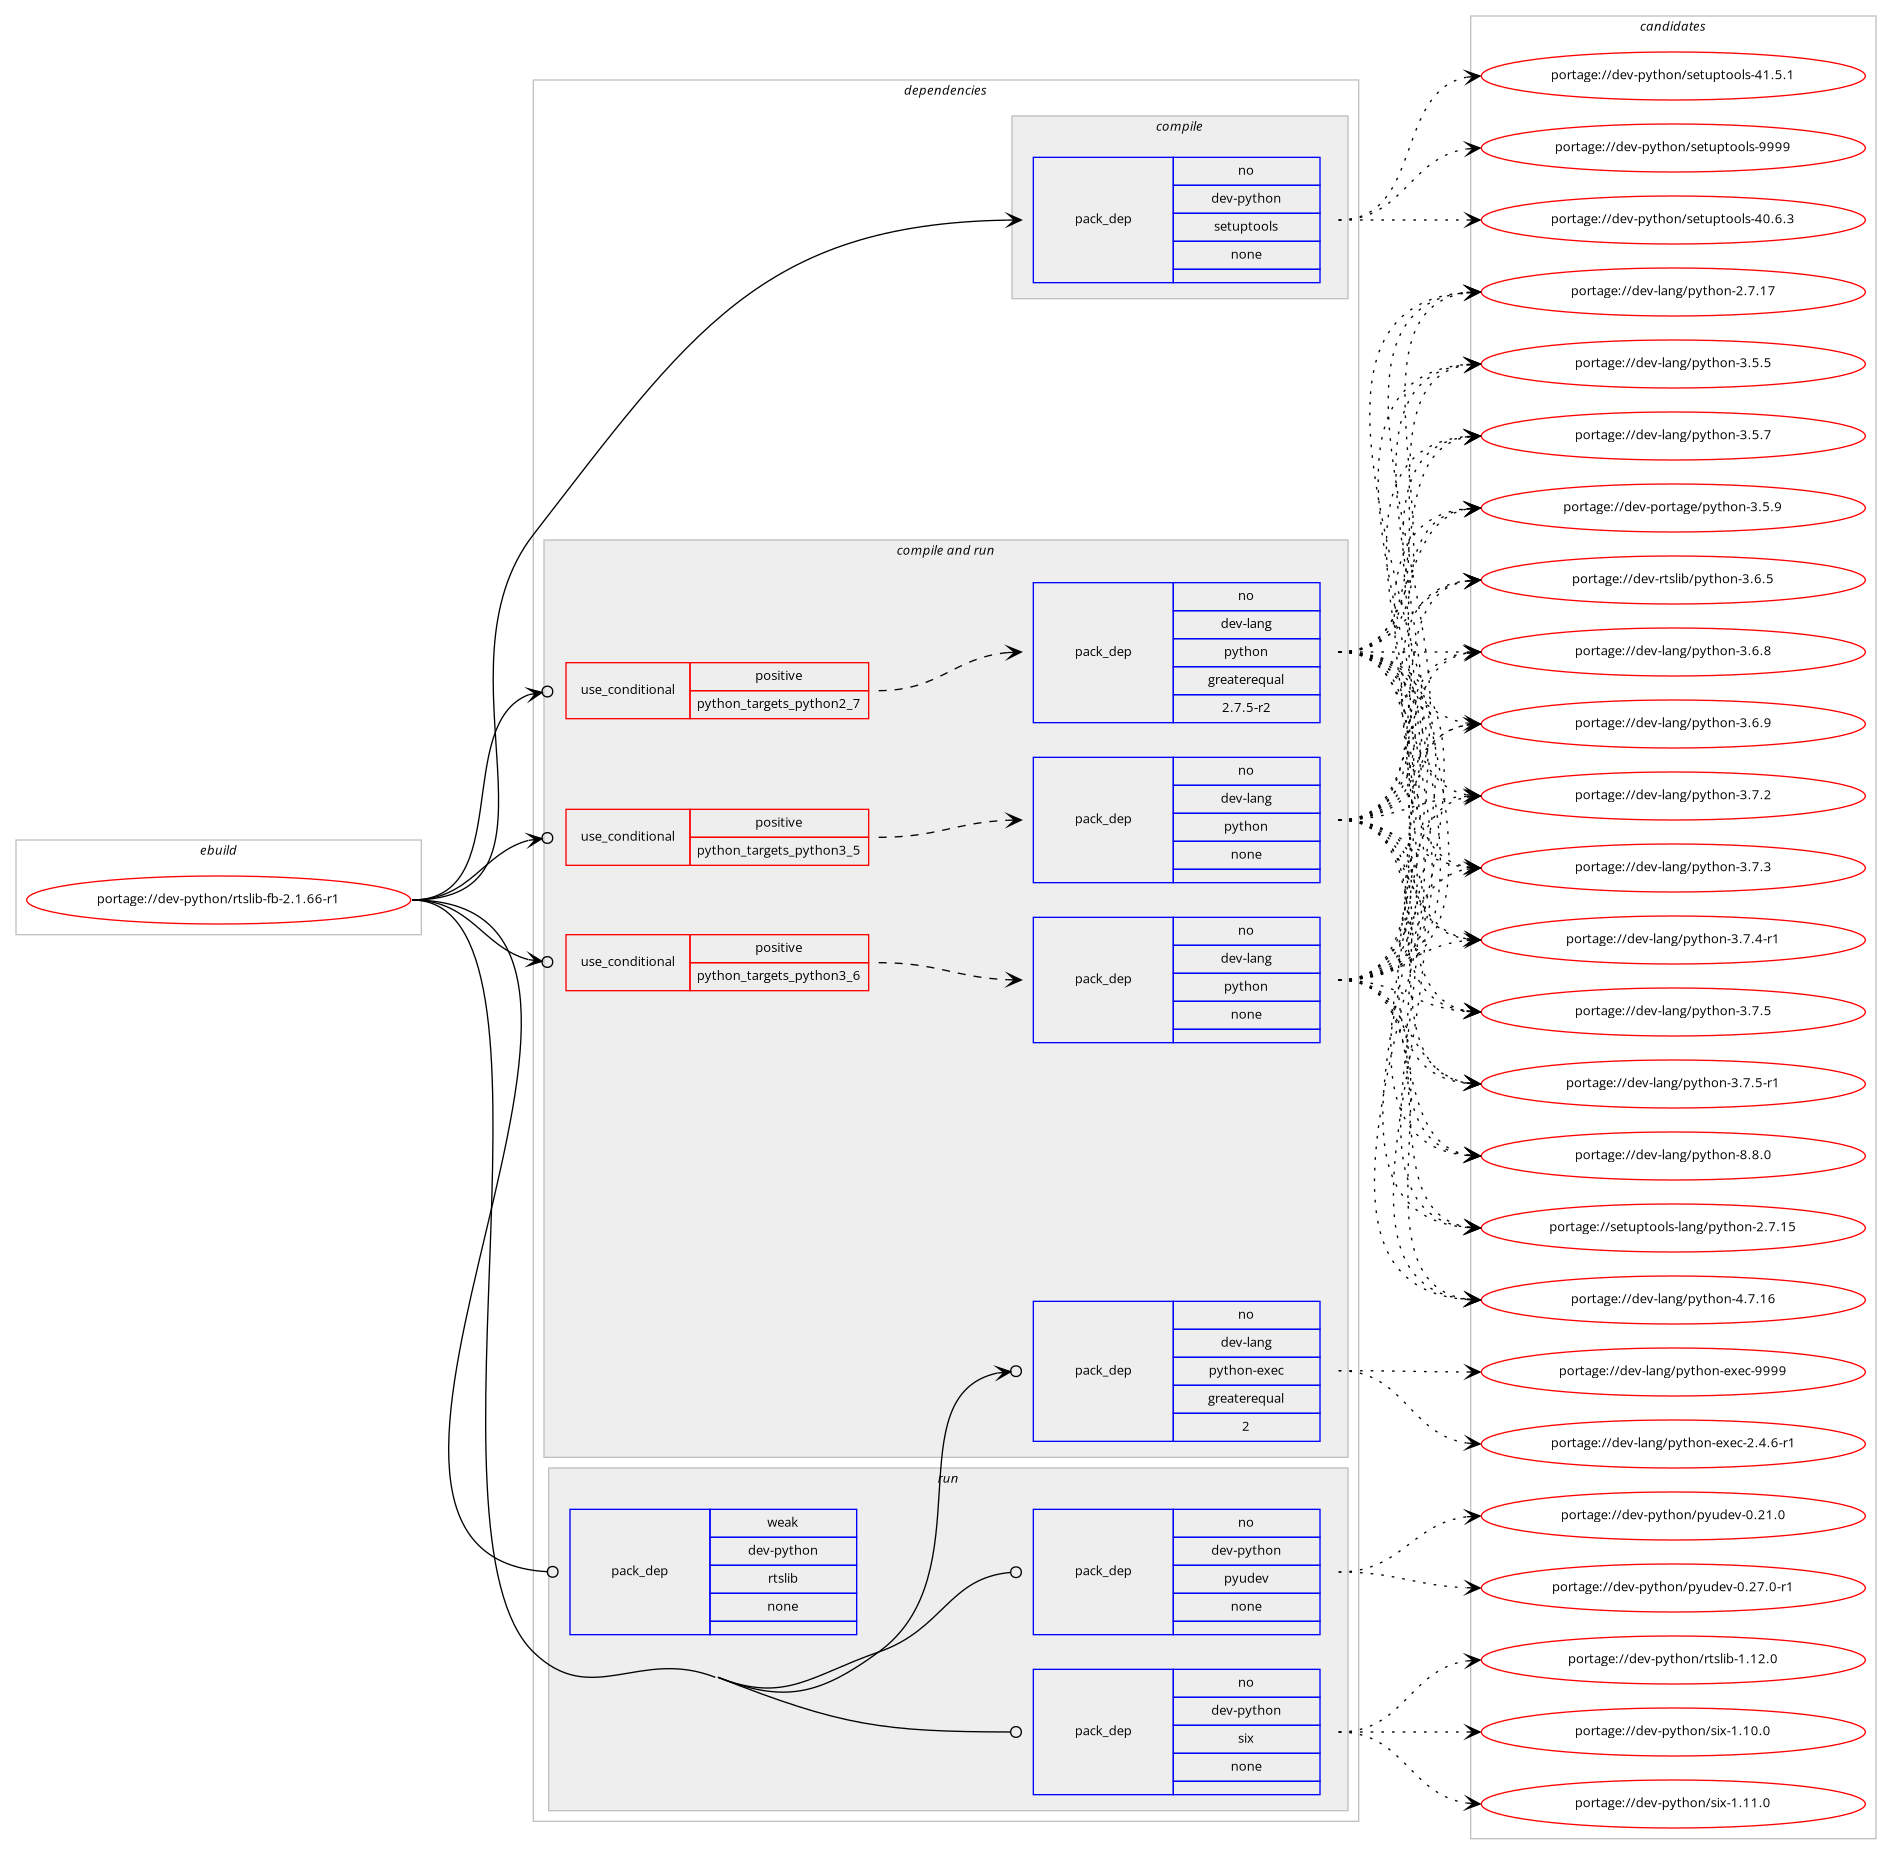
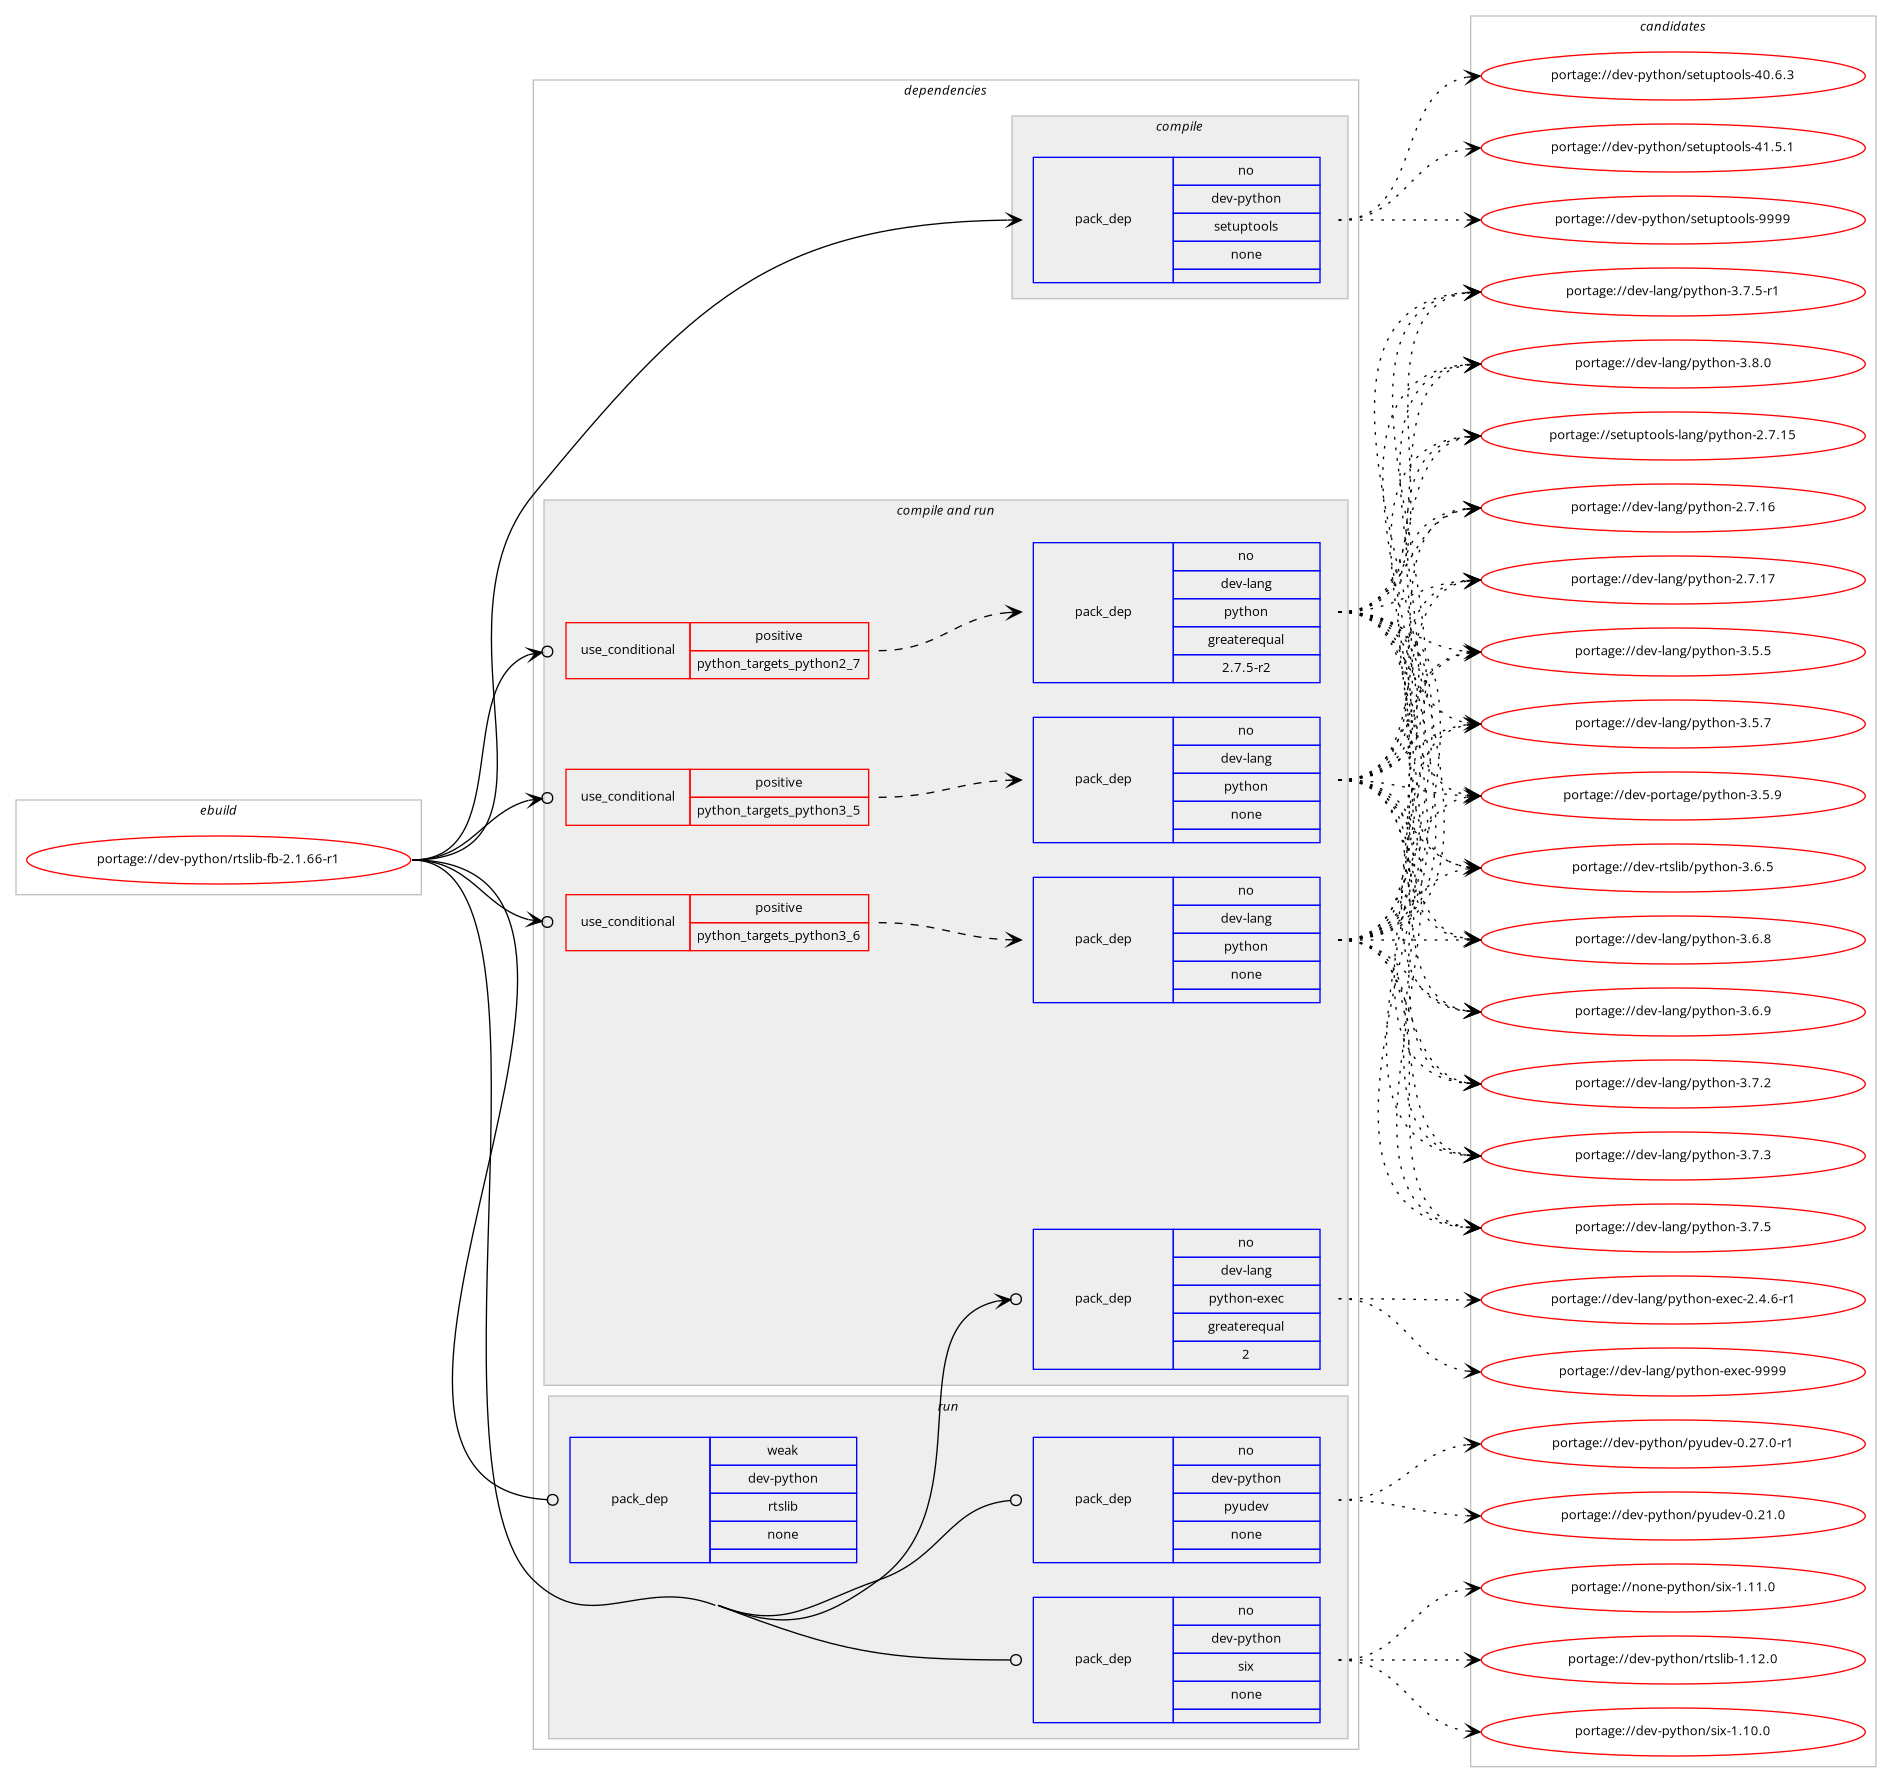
node "portage://dev-lang/python-3.7.4-r1": removed
node "portage://dev-lang/python-8.8.0": label "portage://dev-lang/python-8.8.0" -> "portage://dev-lang/python-3.8.0"
node "portage://dev-lang/python-4.7.16": label "portage://dev-lang/python-4.7.16" -> "portage://dev-lang/python-2.7.16"
node "portage://dev-python/six-1.11.0": label "portage://dev-python/six-1.11.0" -> "portage://none-python/six-1.11.0"
